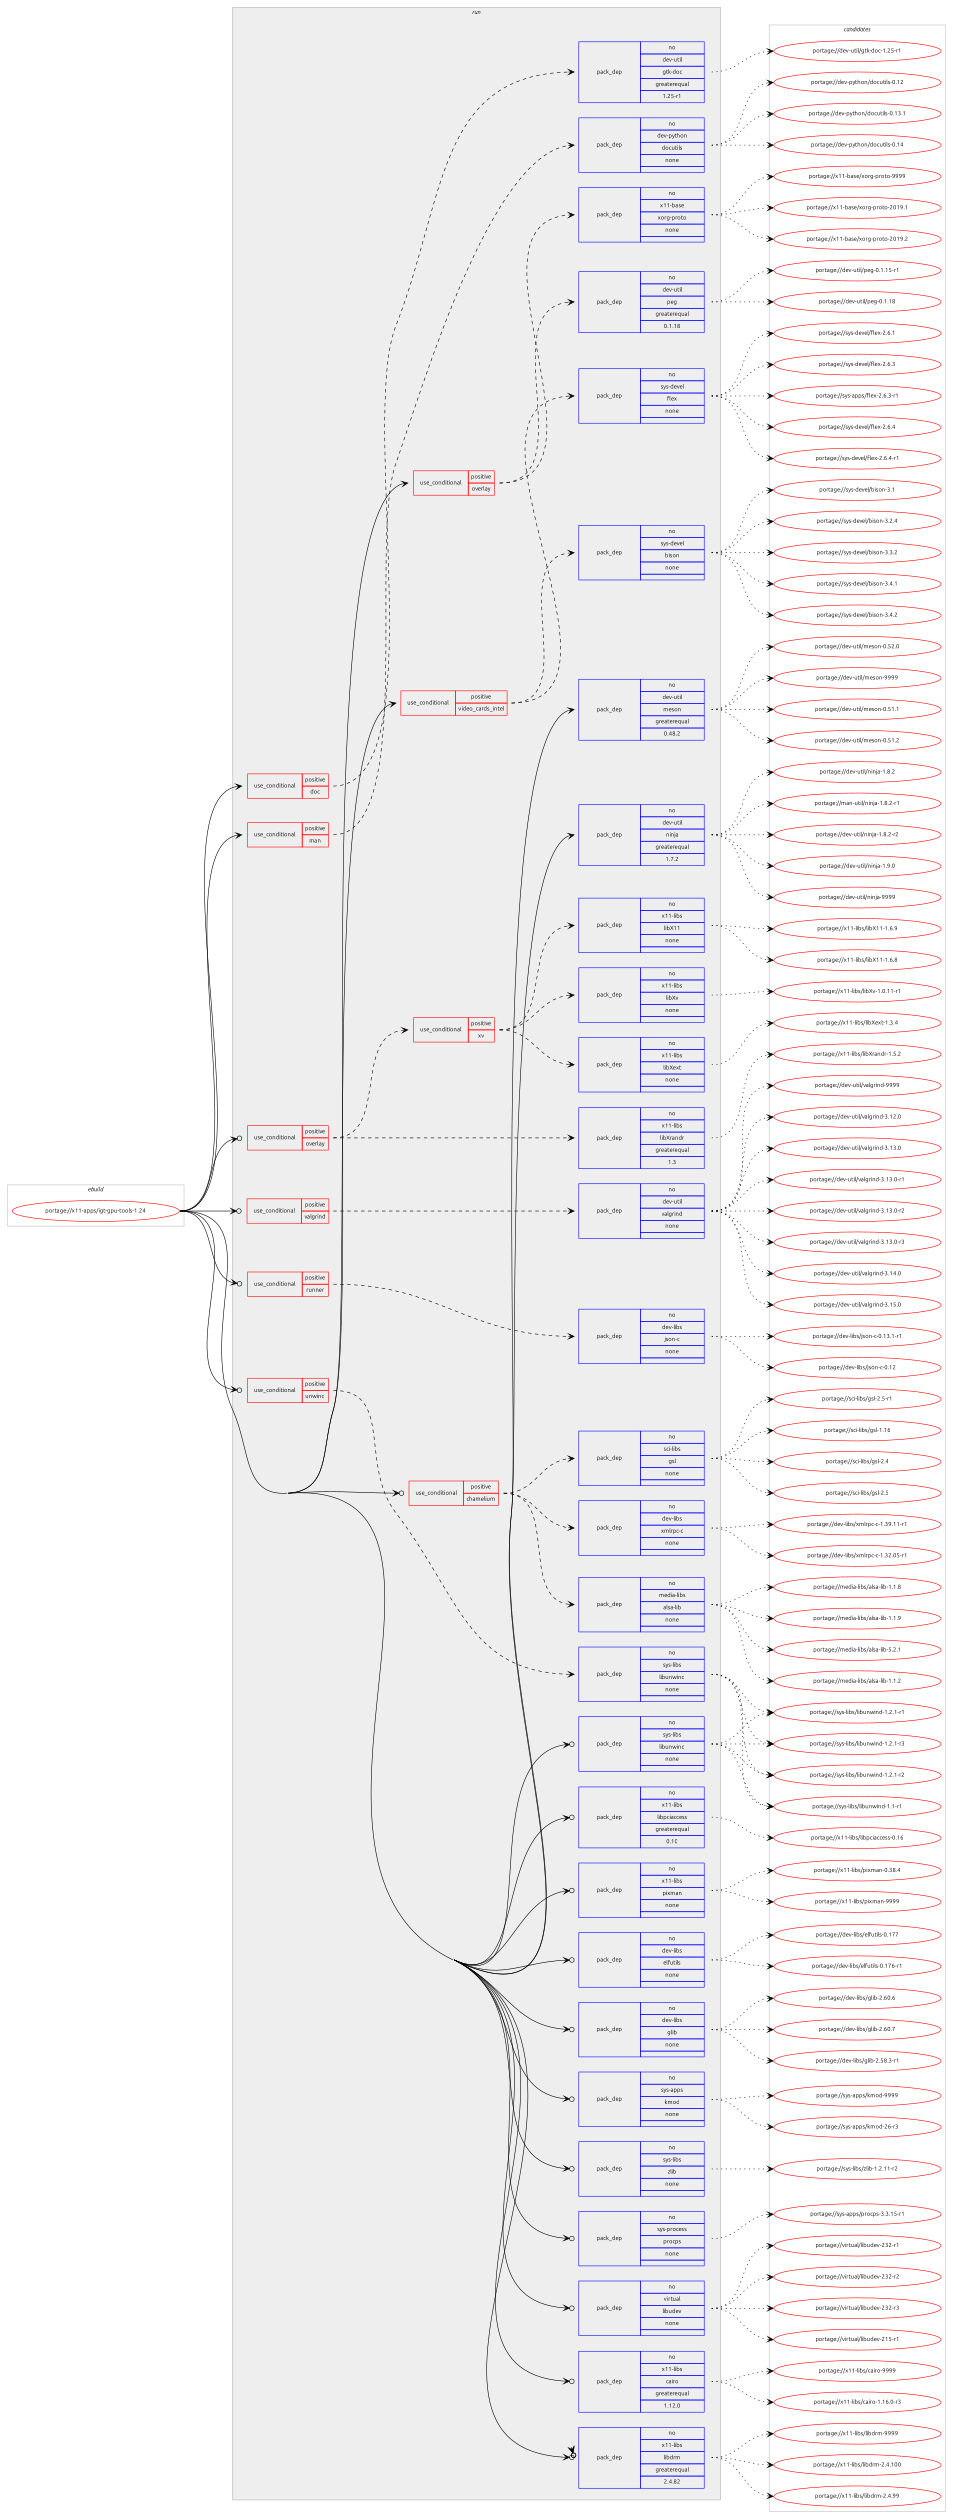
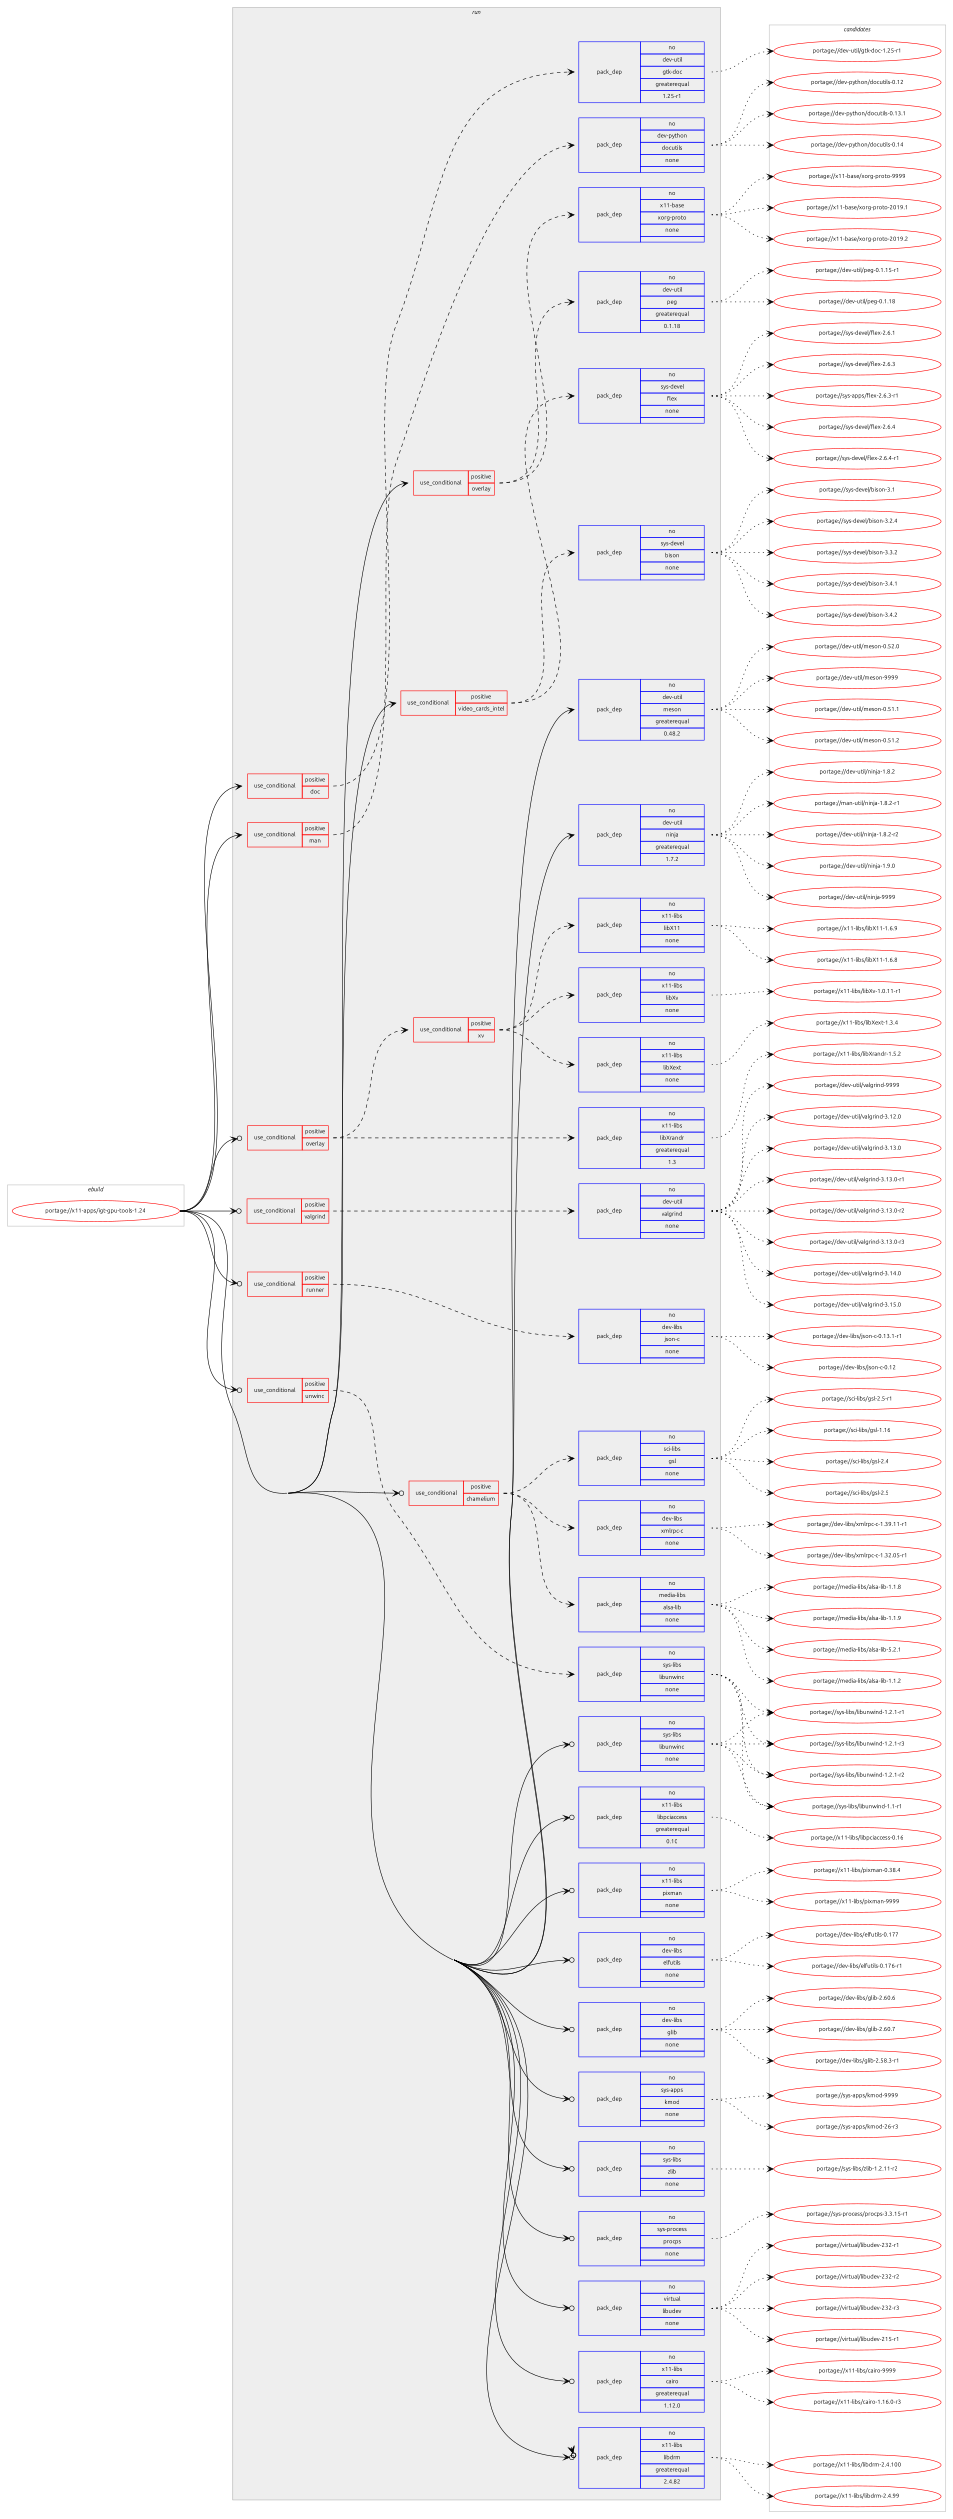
node "portage://sys-apps/procps-3.3.15-r1": label "portage://sys-apps/procps-3.3.15-r1" -> "portage://sys-process/procps-3.3.15-r1"
node "portage://x11-libs/libdrm-9999": removed
